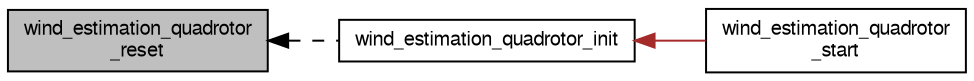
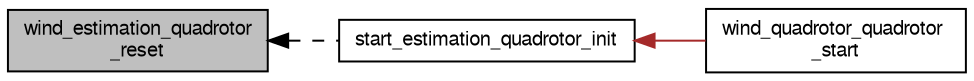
node "wind_estimation_quadrotor_init": label "wind_estimation_quadrotor_init" -> "start_estimation_quadrotor_init"
node "wind_estimation_quadrotor _start": label "wind_estimation_quadrotor _start" -> "wind_quadrotor_quadrotor _start"
